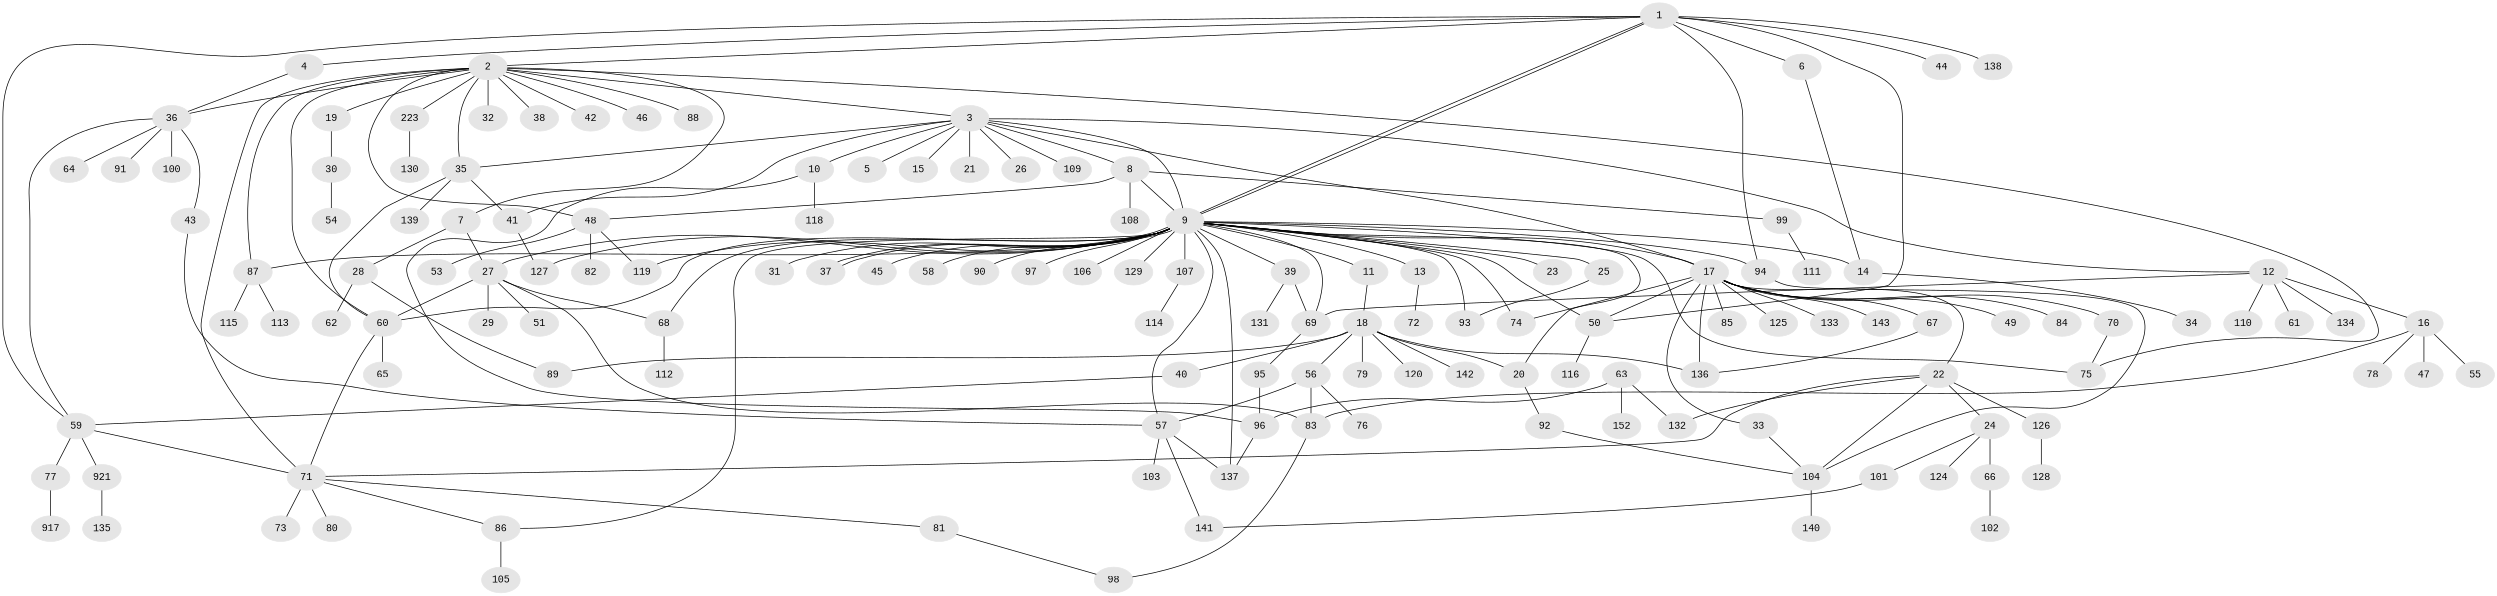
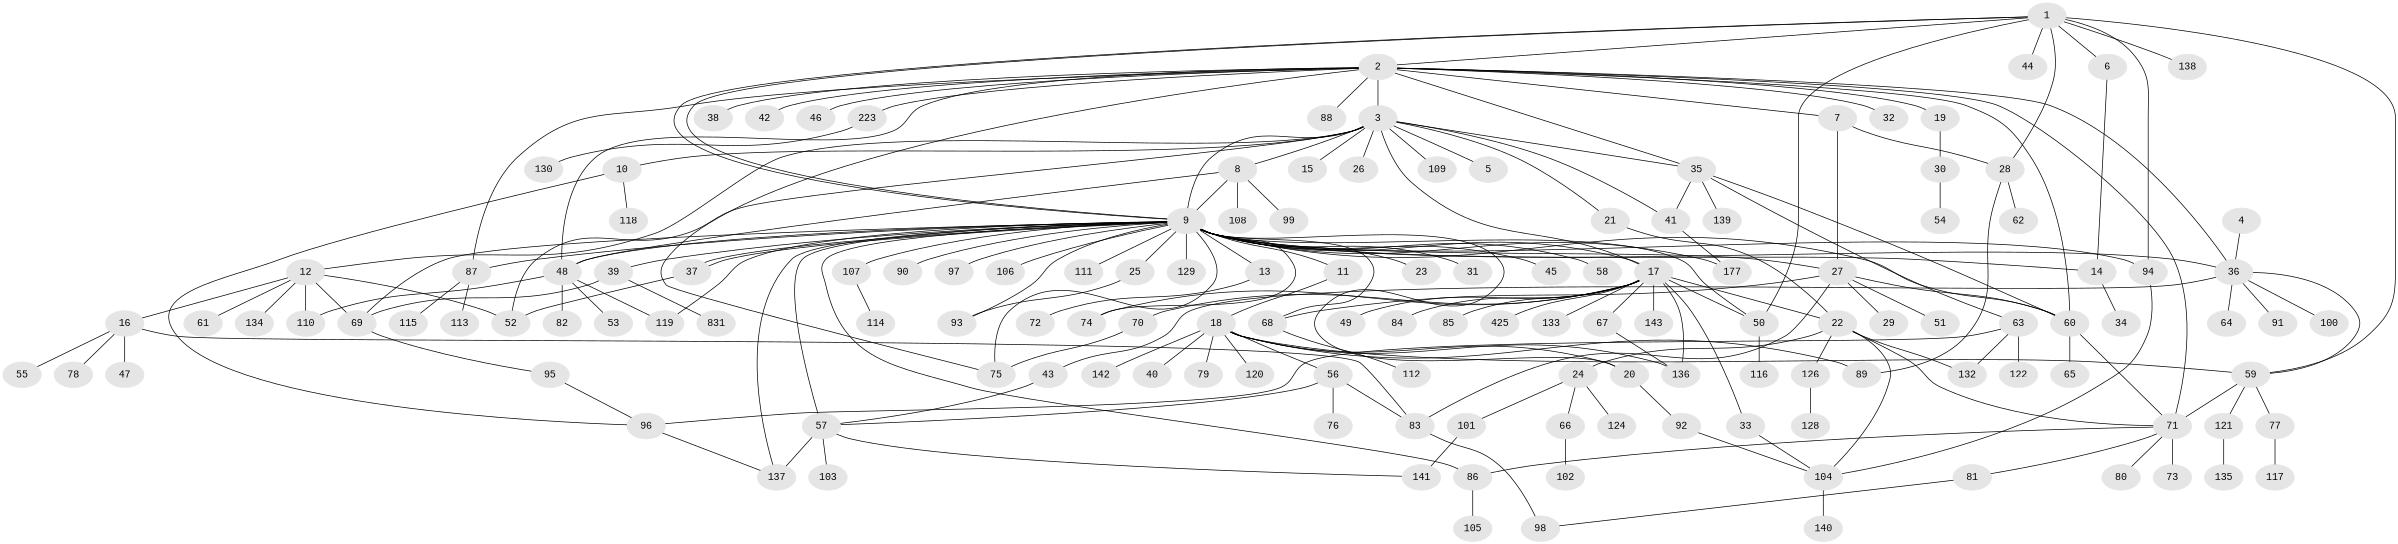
edge "1" -- "4": now "1" -- "28"
edge "9" -- "48": added
edge "35" -- "63": added
edge "99" -- "111": now "9" -- "111"
edge "21" -- "22": added
edge "9" -- "36": added
node "127": label "127" -> "177"
edge "48" -- "110": added
node "52": added
node "131": label "131" -> "831"
node "125": label "125" -> "425"
edge "40" -- "59": now "18" -- "59"
node "152": label "152" -> "122"
node "921": label "921" -> "121"
node "917": label "917" -> "117"
